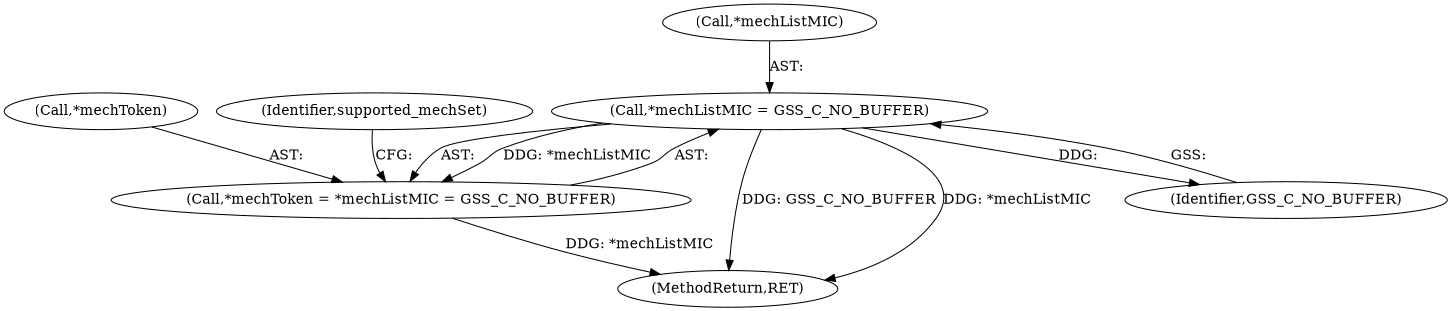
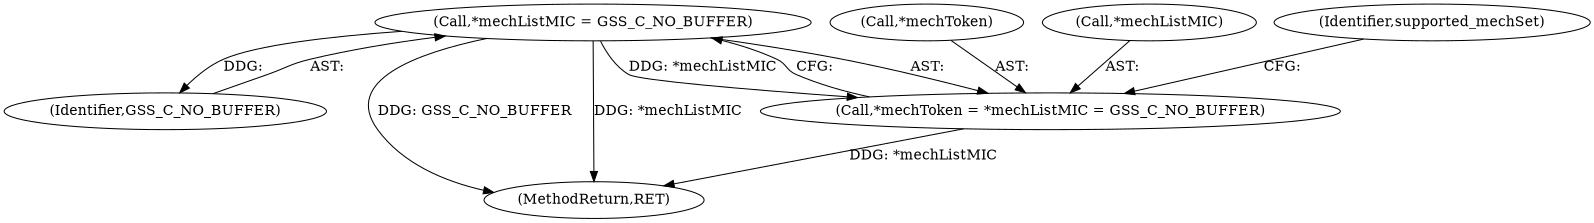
edge "(Call,*mechListMIC)" -> "(Call,*mechListMIC = GSS_C_NO_BUFFER)": now "(Call,*mechListMIC)" -> "(Call,*mechToken = *mechListMIC = GSS_C_NO_BUFFER)"
edge "(Call,*mechToken = *mechListMIC = GSS_C_NO_BUFFER)" -> "(Call,*mechListMIC = GSS_C_NO_BUFFER)": label "AST: " -> "CFG: "
edge "(Identifier,GSS_C_NO_BUFFER)" -> "(Call,*mechListMIC = GSS_C_NO_BUFFER)": label "GSS: " -> "AST: "
